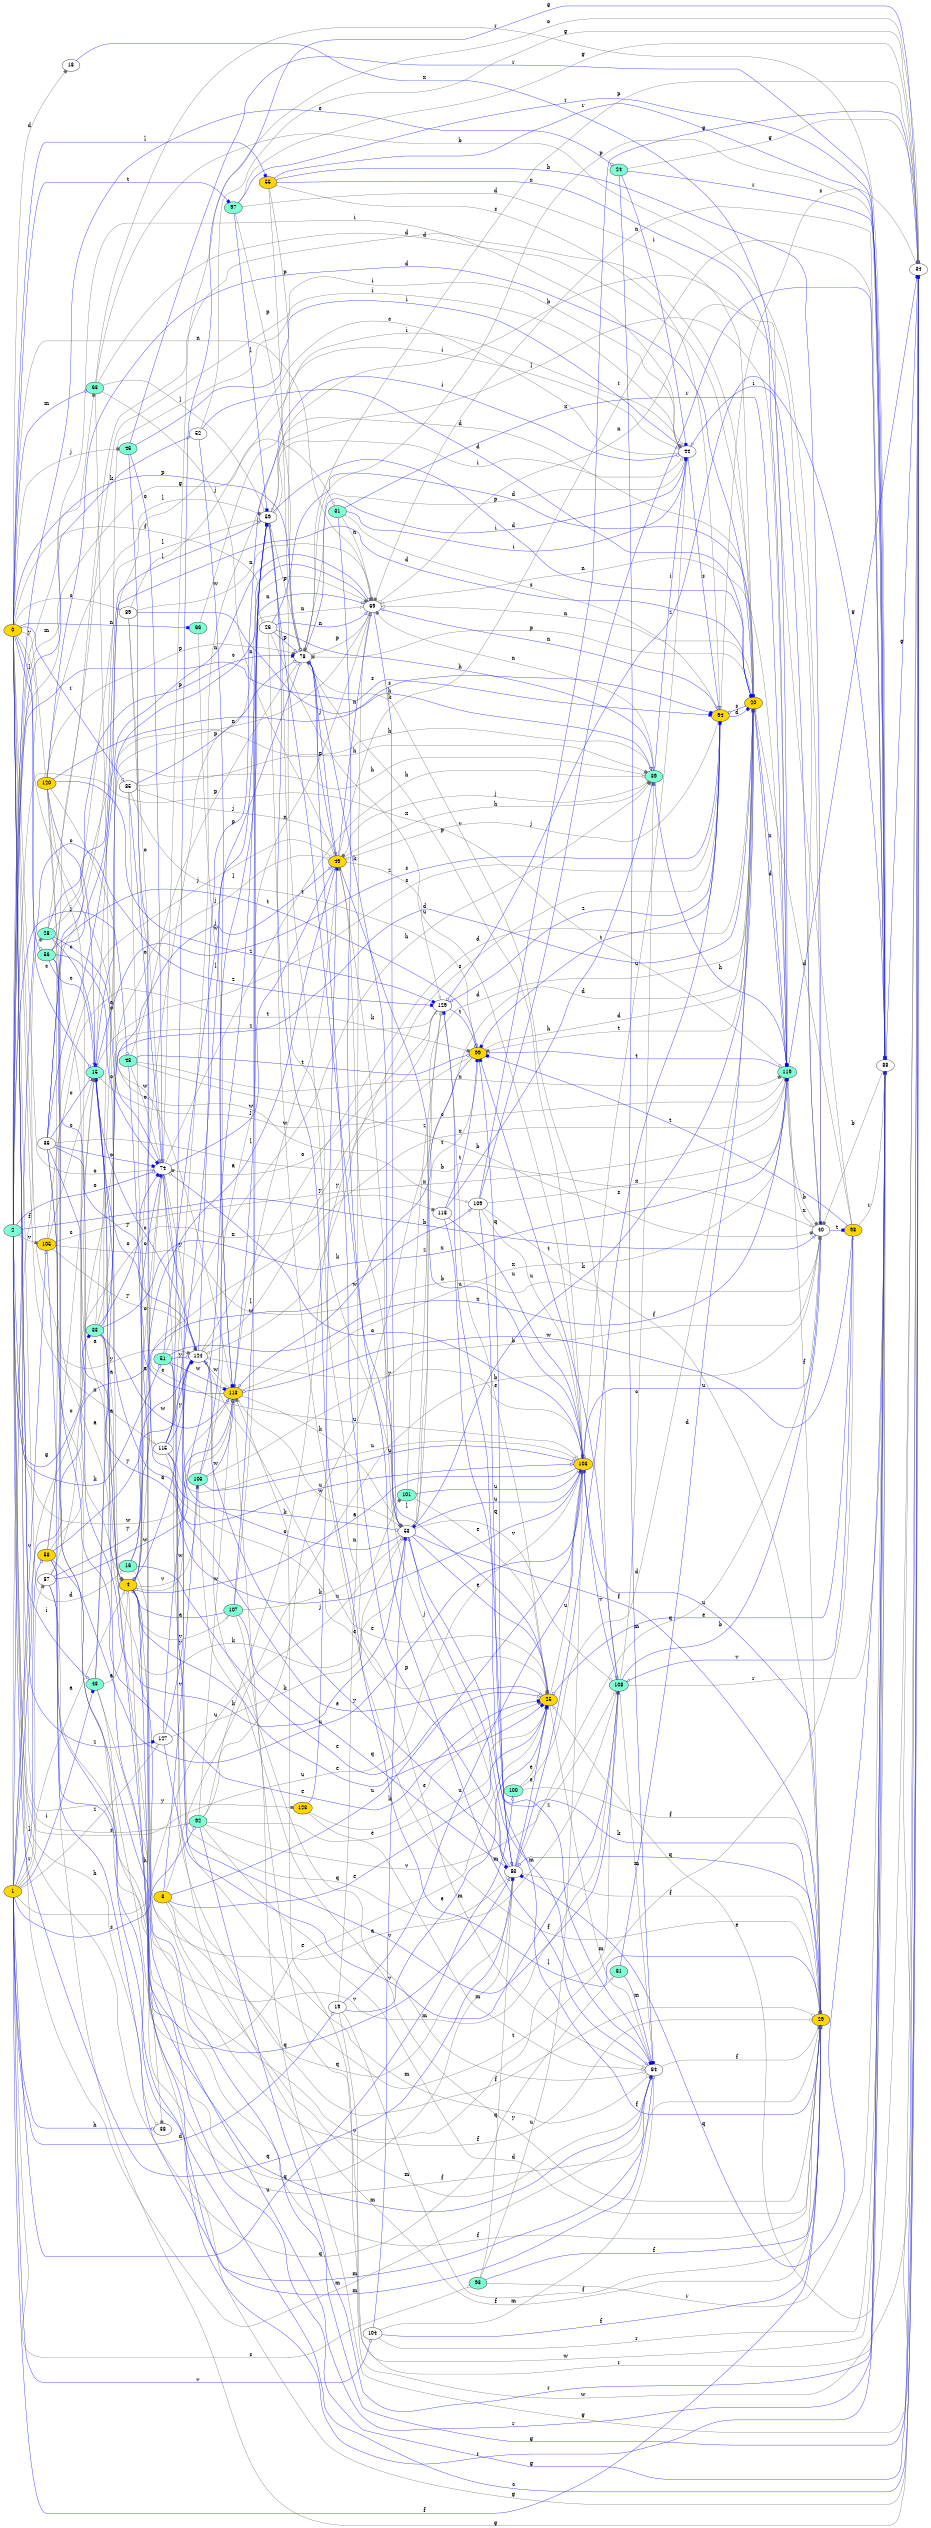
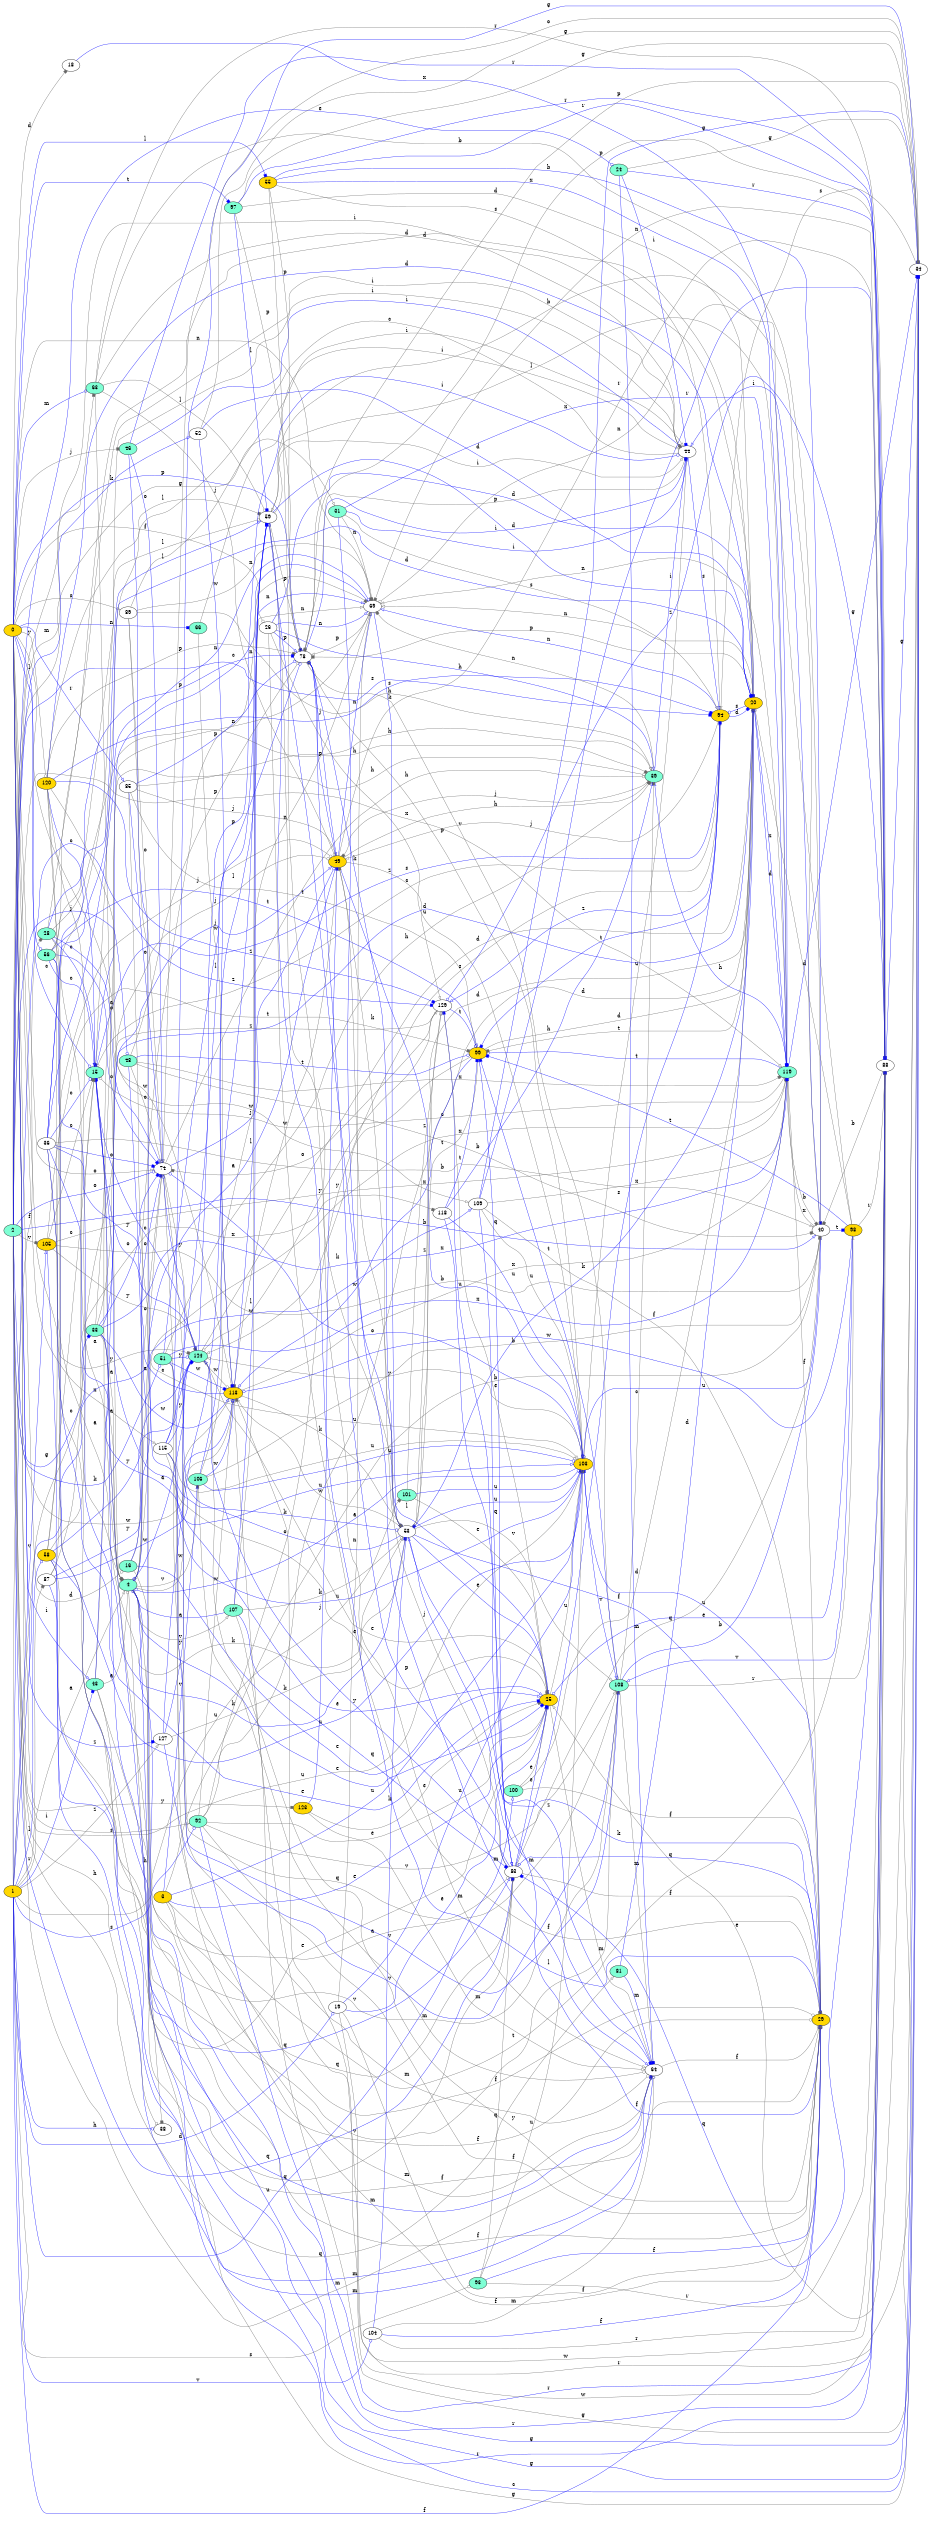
edge "0" -> "78": arrowhead odot -> box
edge "115" -> "20": removed, label "d"
edge "89" -> "39": color blue -> gray40
node "124": fillcolor white -> aquamarine
node "4": fillcolor gold -> aquamarine
edge "92" -> "29": label "d" -> "f"
edge "87" -> "34": removed, label "g"
